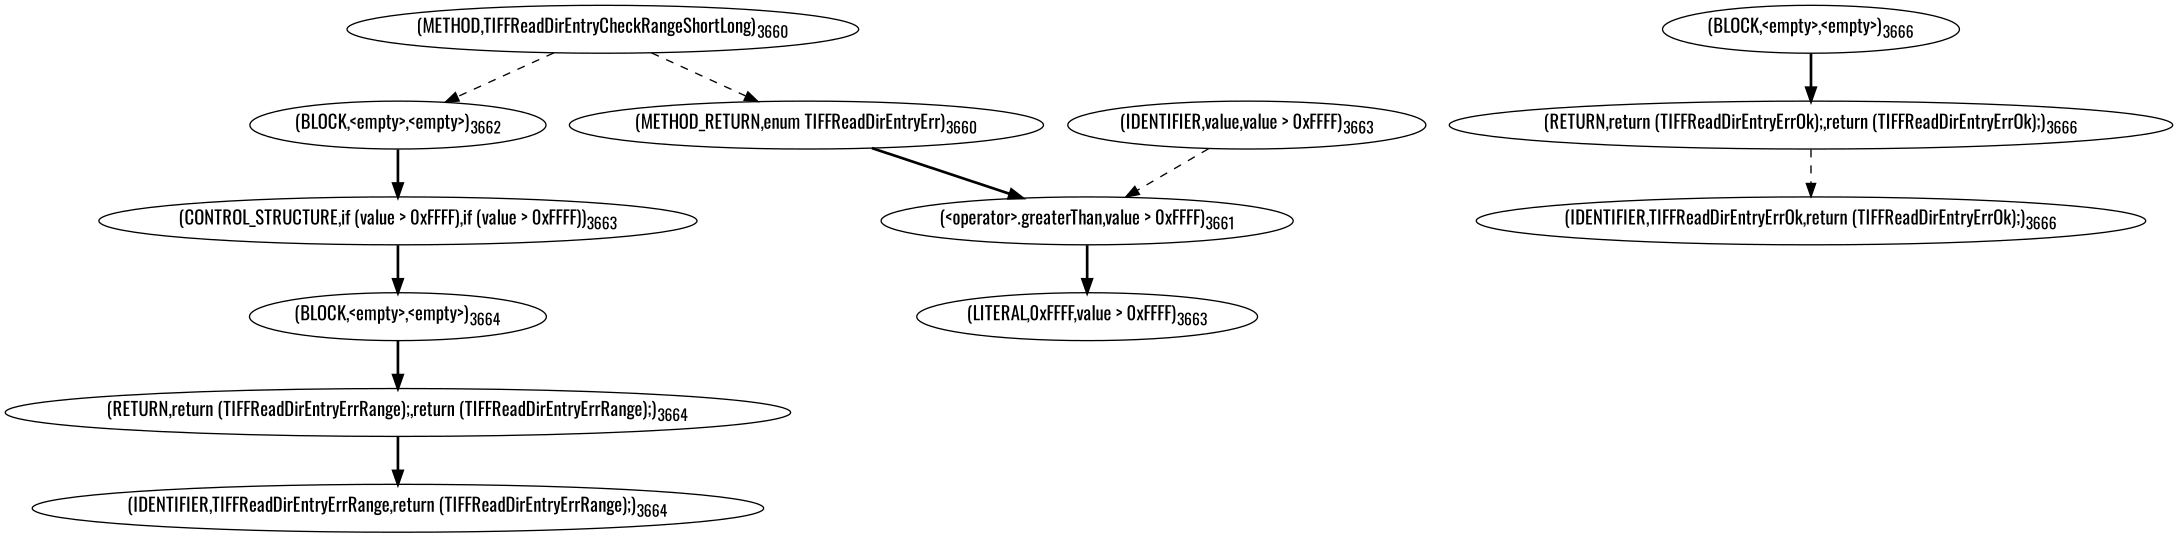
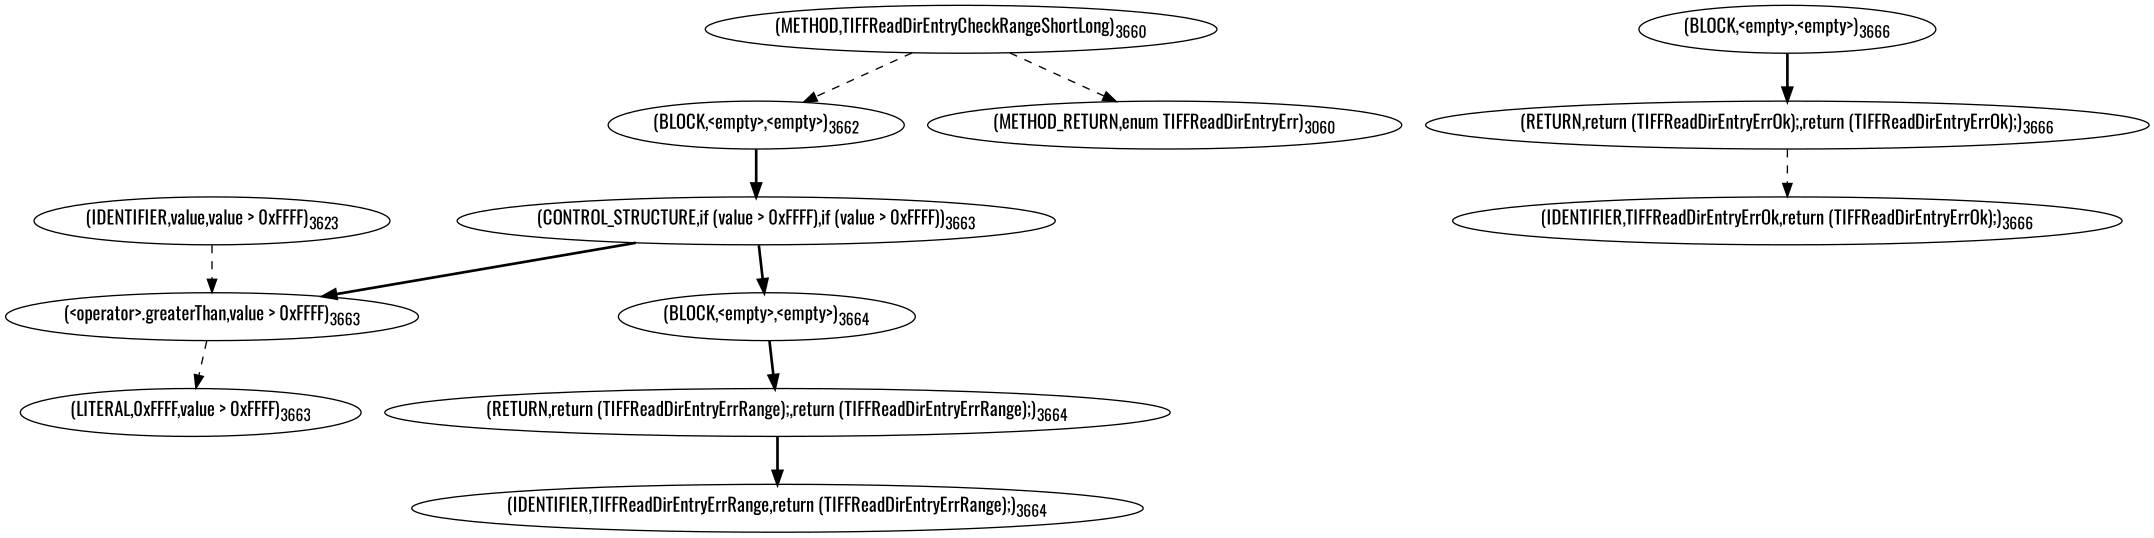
node "(METHOD_RETURN,enum TIFFReadDirEntryErr)": text "3660" -> "3060"
node "(IDENTIFIER,value,value > 0xFFFF)": text "3663" -> "3623"
edge "(METHOD_RETURN,enum TIFFReadDirEntryErr)" -> "(<operator>.greaterThan,value > 0xFFFF)": now "(CONTROL_STRUCTURE,if (value > 0xFFFF),if (value > 0xFFFF))" -> "(<operator>.greaterThan,value > 0xFFFF)"
node "(<operator>.greaterThan,value > 0xFFFF)": text "3661" -> "3663"
edge "(<operator>.greaterThan,value > 0xFFFF)" -> "(LITERAL,0xFFFF,value > 0xFFFF)": style bold -> dashed
